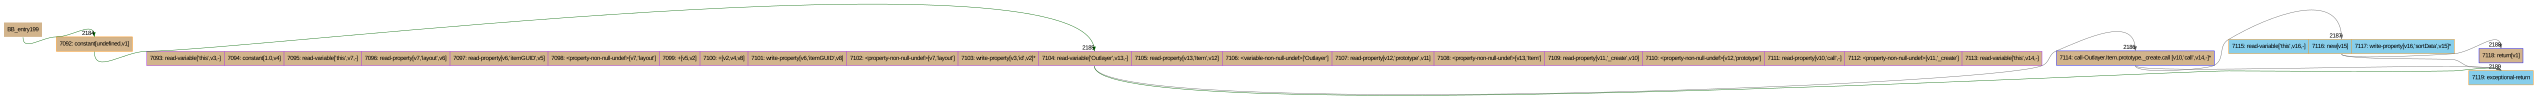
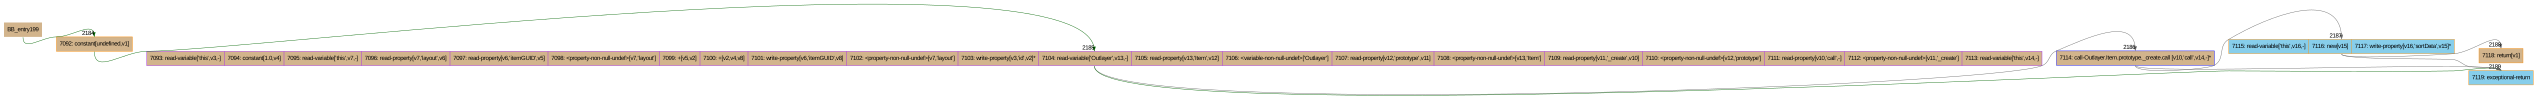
node "7118: return[v1]": color blue -> darkorange
